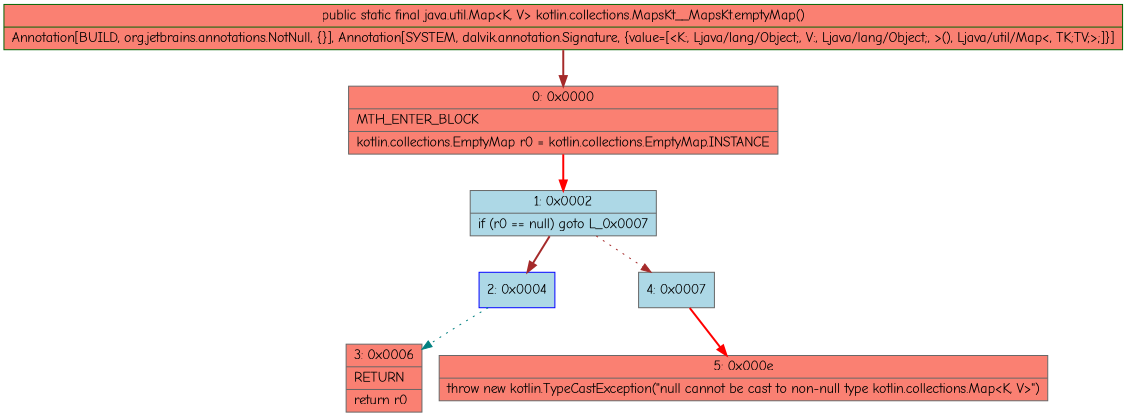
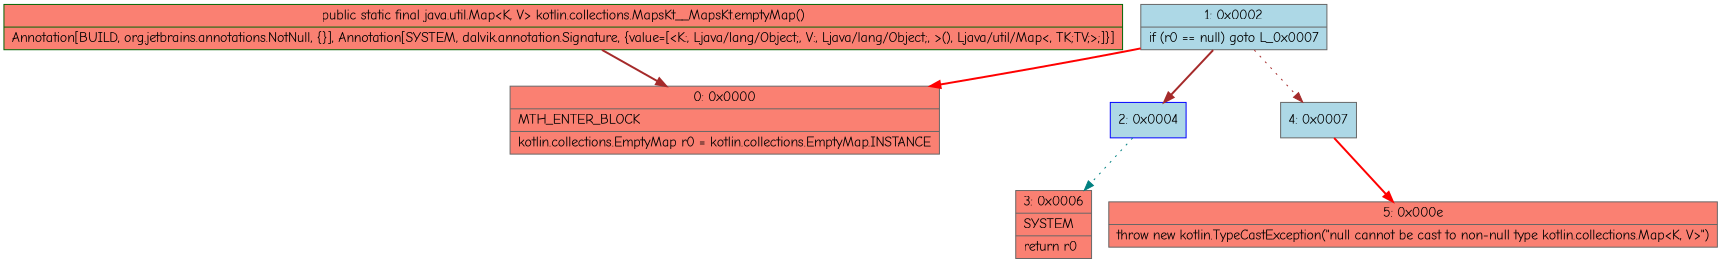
edge "0: 0x0000" -> "1: 0x0002": reversed
node "3: 0x0006": text "RETURN" -> "SYSTEM"
